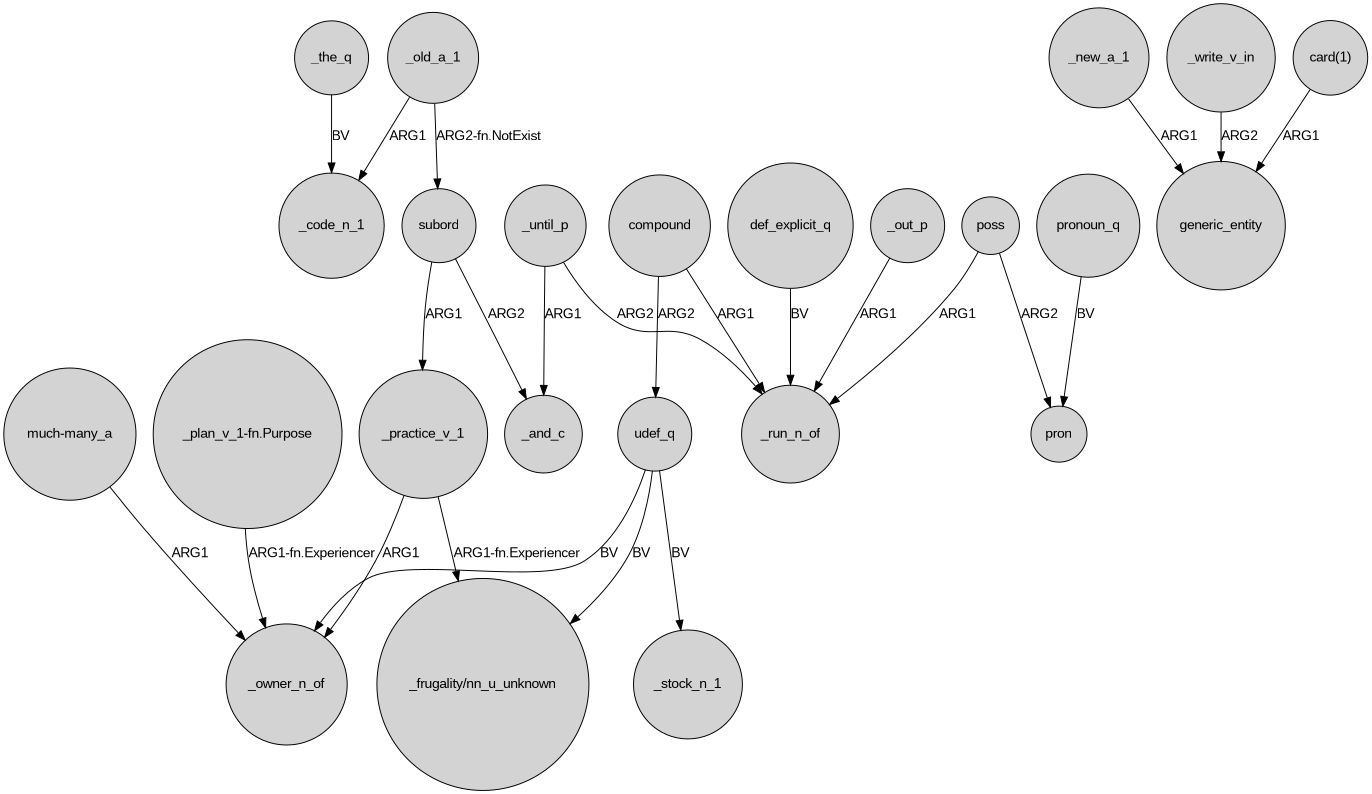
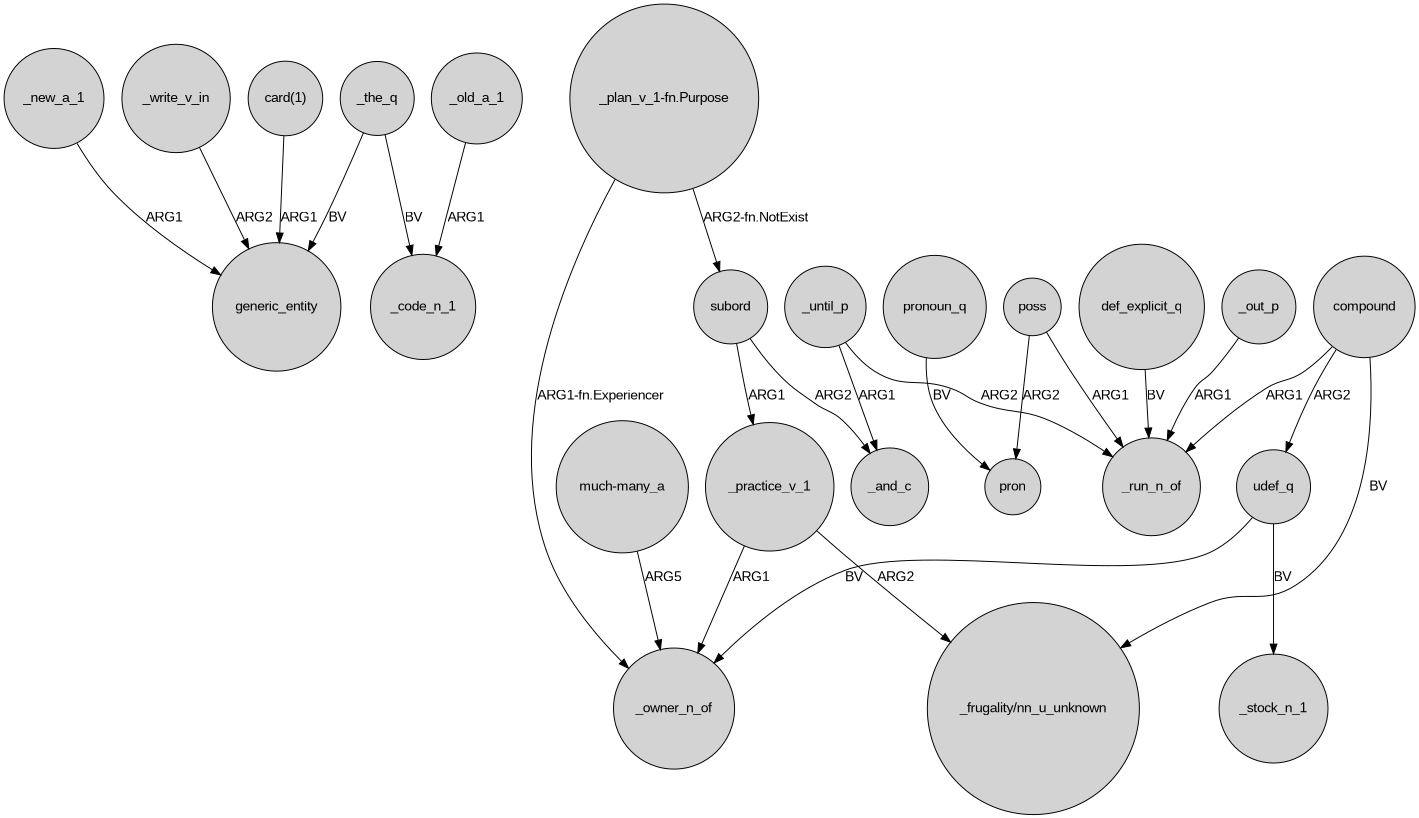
edge "_old_a_1" -> "subord": now "_plan_v_1-fn.Purpose" -> "subord"
edge "_the_q" -> "generic_entity": added, label "BV"
edge "udef_q" -> "_frugality/nn_u_unknown": now "compound" -> "_frugality/nn_u_unknown"
edge "much-many_a" -> "_owner_n_of": label "ARG1" -> "ARG5"
edge "_practice_v_1" -> "_frugality/nn_u_unknown": label "ARG1-fn.Experiencer" -> "ARG2"
